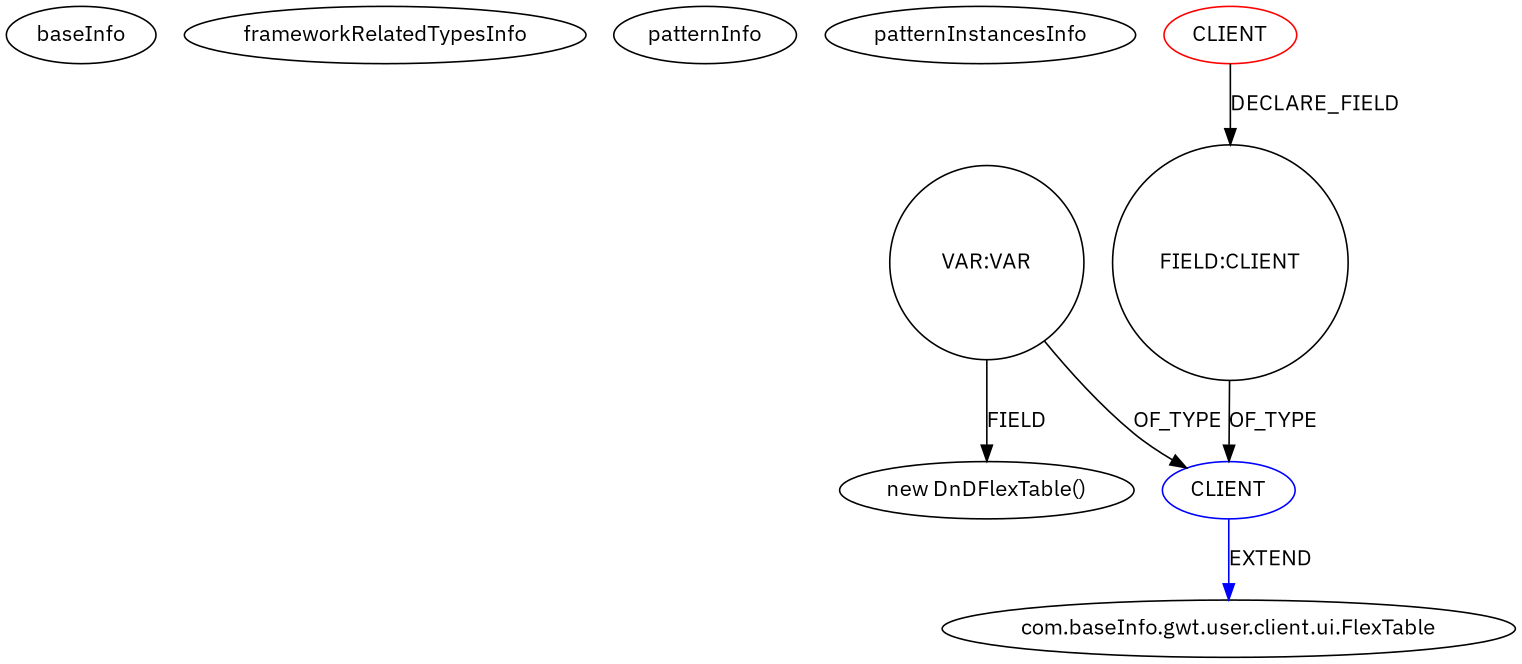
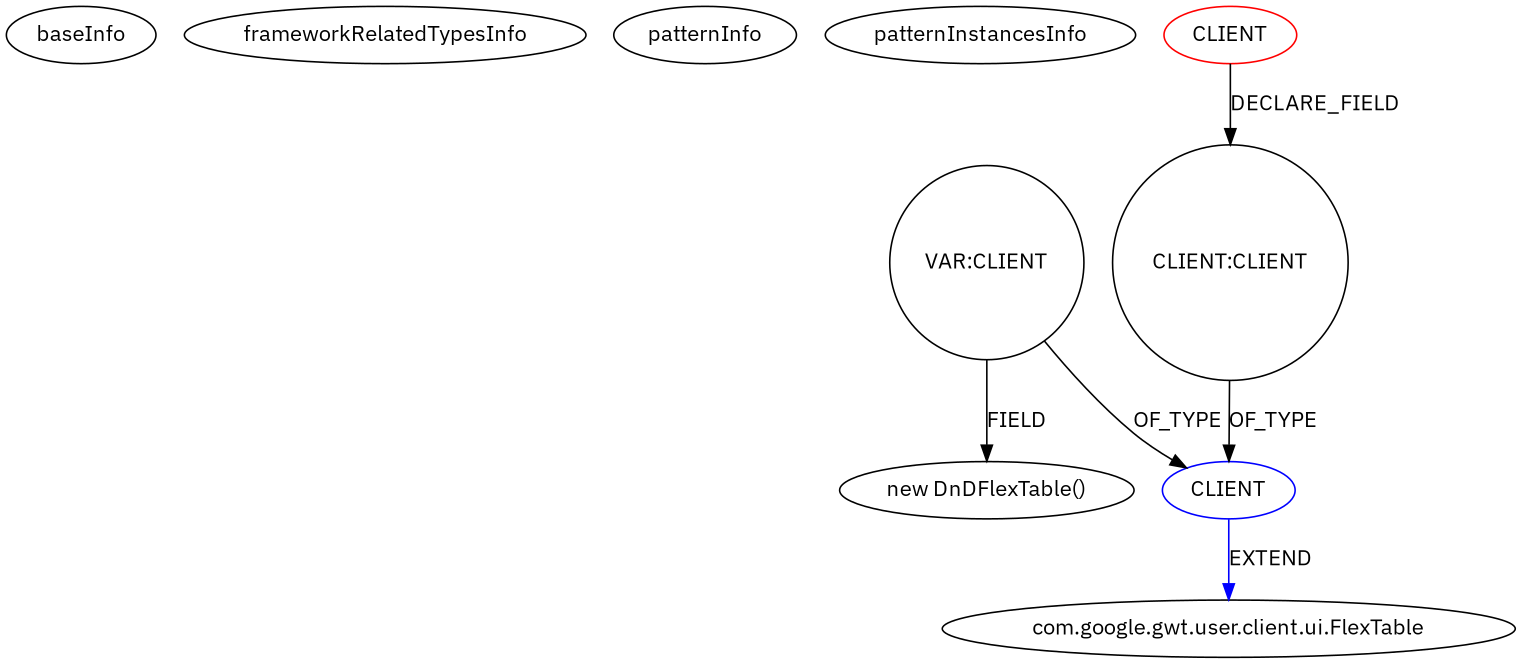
node "VAR:VAR": label "VAR:VAR" -> "VAR:CLIENT"
node "FIELD:CLIENT": label "FIELD:CLIENT" -> "CLIENT:CLIENT"
node "com.baseInfo.gwt.user.client.ui.FlexTable": label "com.baseInfo.gwt.user.client.ui.FlexTable" -> "com.google.gwt.user.client.ui.FlexTable"
